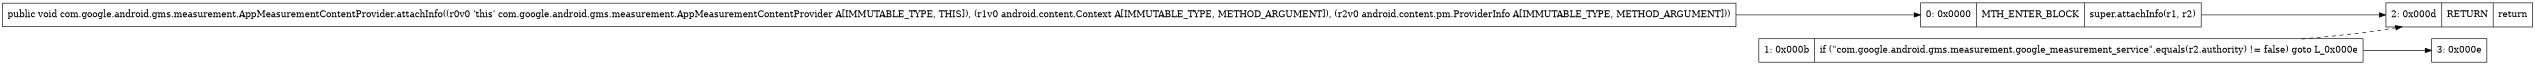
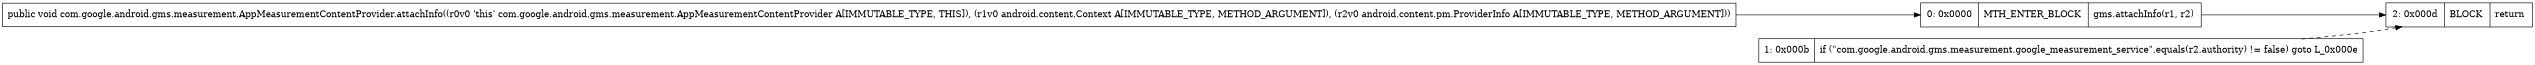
node "0: 0x0000": text "super.attachInfo(r1, r2)" -> "gms.attachInfo(r1, r2)"
node "2: 0x000d": text "RETURN" -> "BLOCK"
node "3: 0x000e": removed
